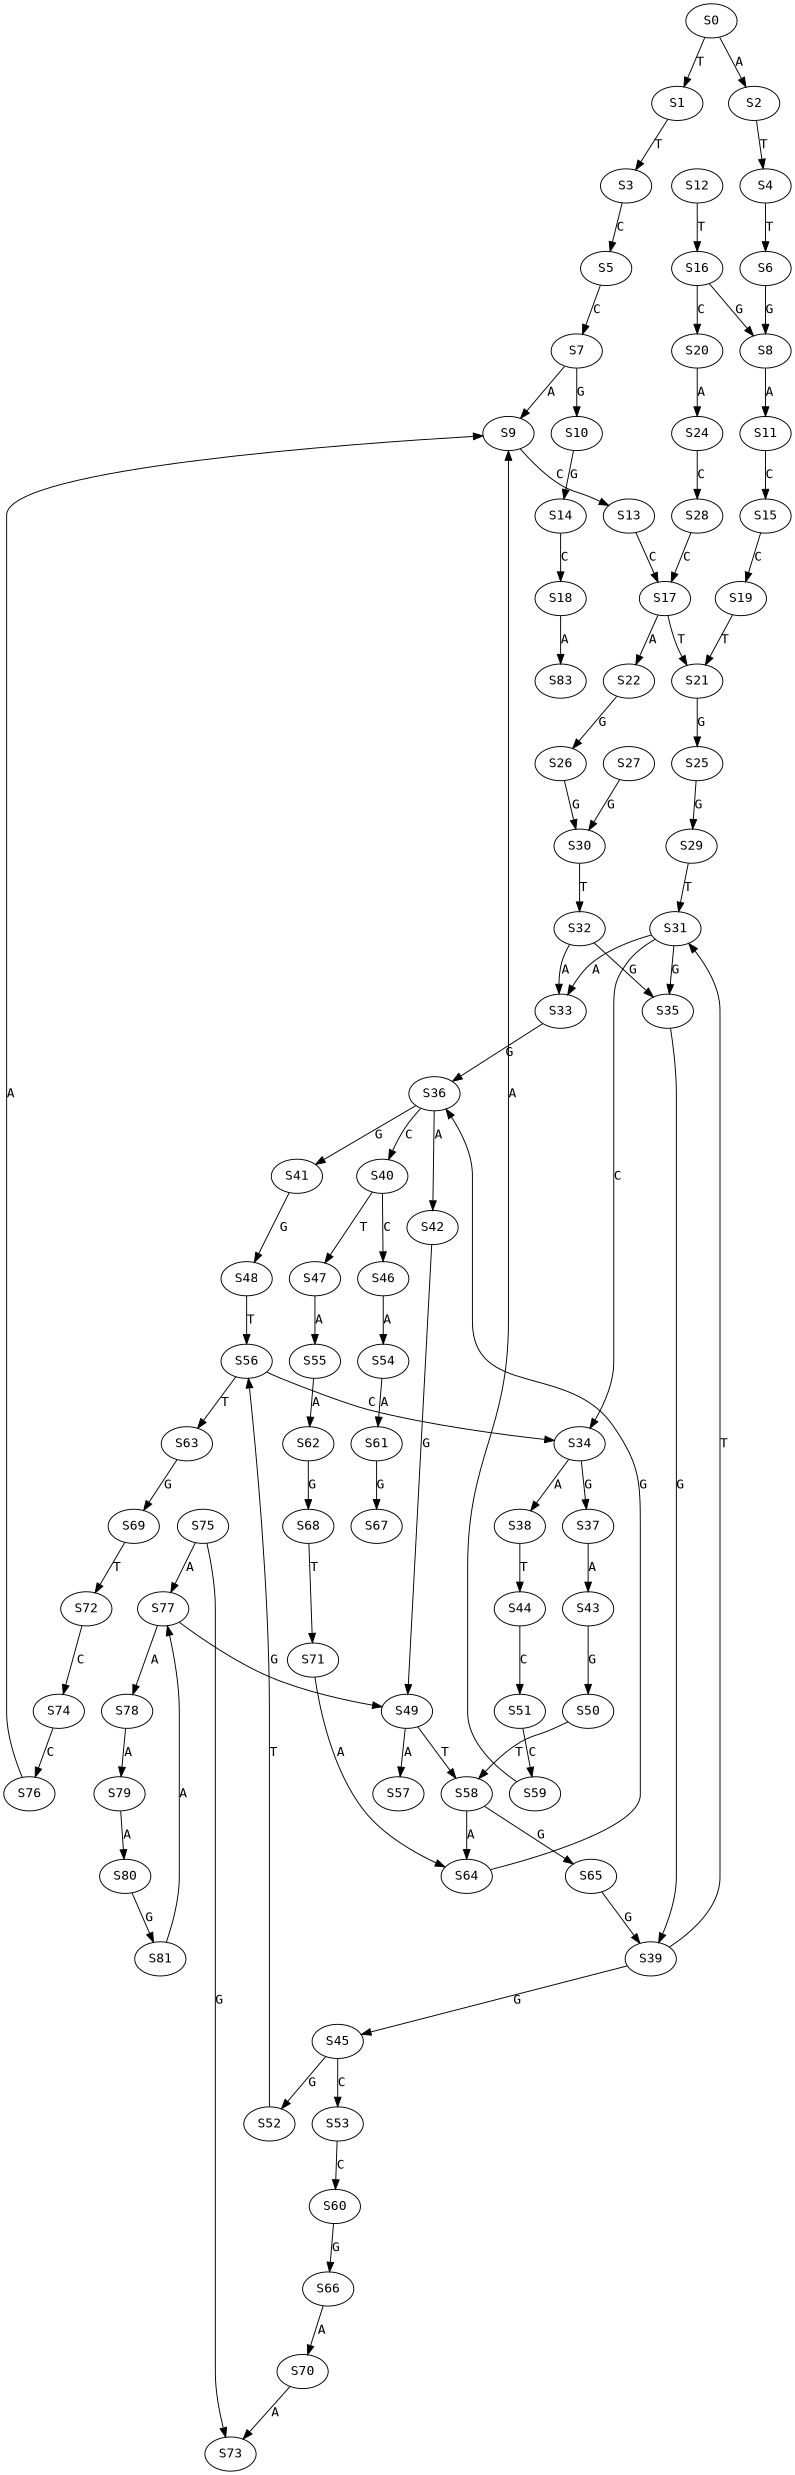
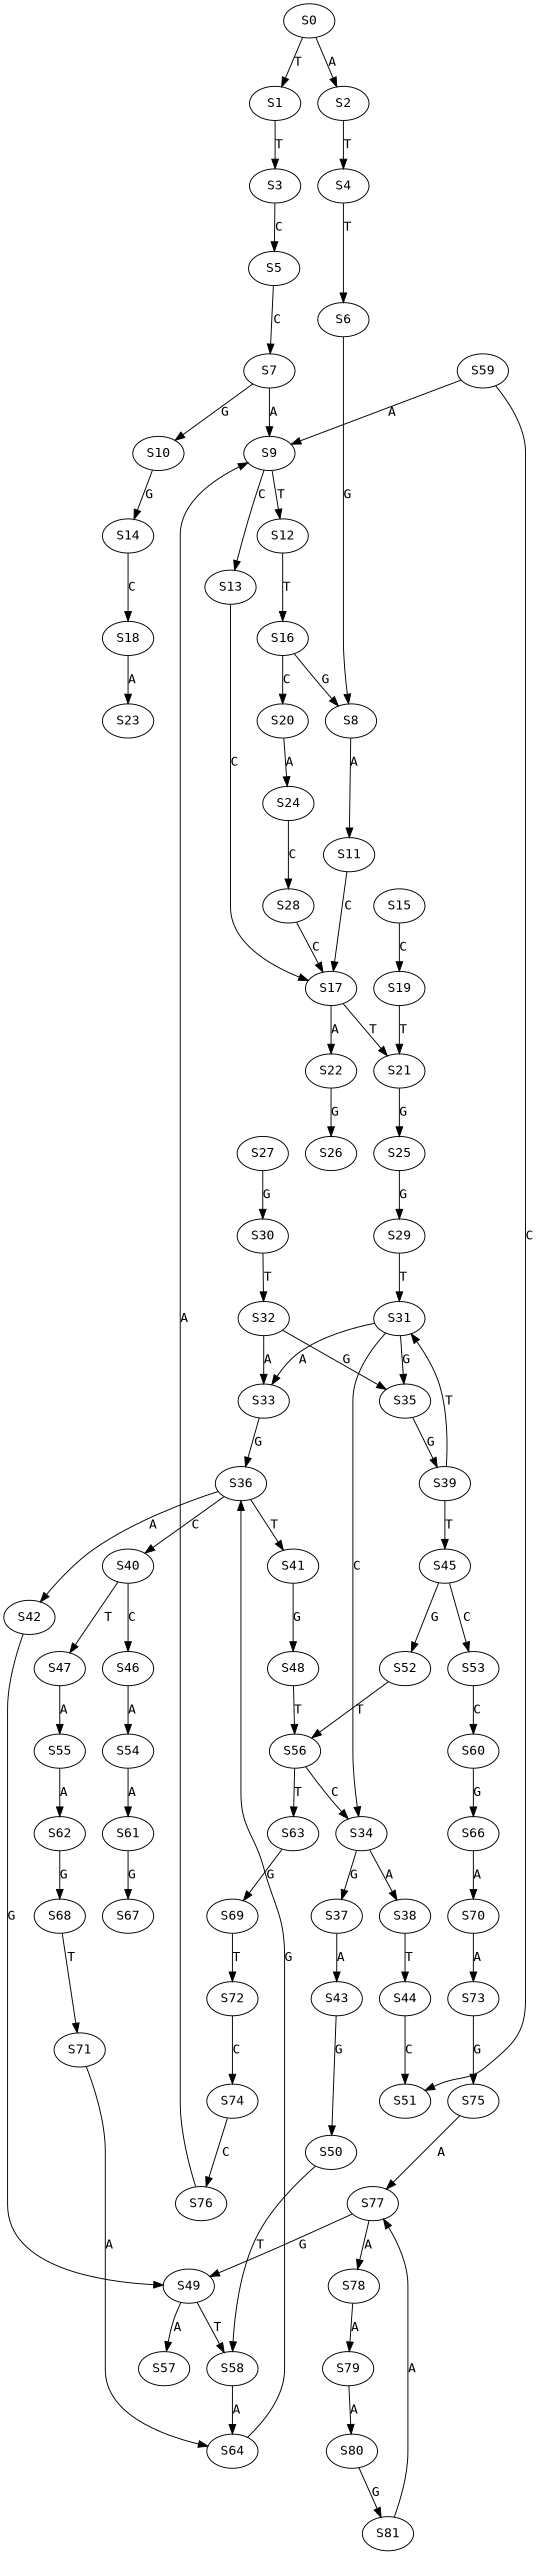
edge "S11" -> "S15": now "S11" -> "S17"
edge "S9" -> "S12": added, label "T"
node "S83": label "S83" -> "S23"
edge "S26" -> "S30": removed, label "G"
edge "S36" -> "S41": label "G" -> "T"
edge "S51" -> "S59": reversed
node "S65": removed
edge "S75" -> "S73": reversed
edge "S39" -> "S45": label "G" -> "T"
